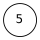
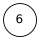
node "5": label "5" -> "6"
